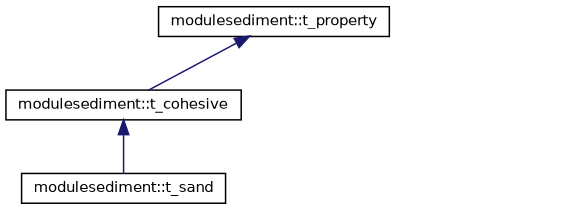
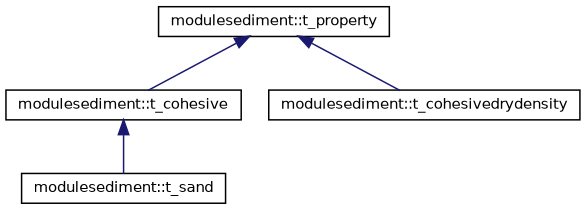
node "modulesediment::t_cohesivedrydensity": added
